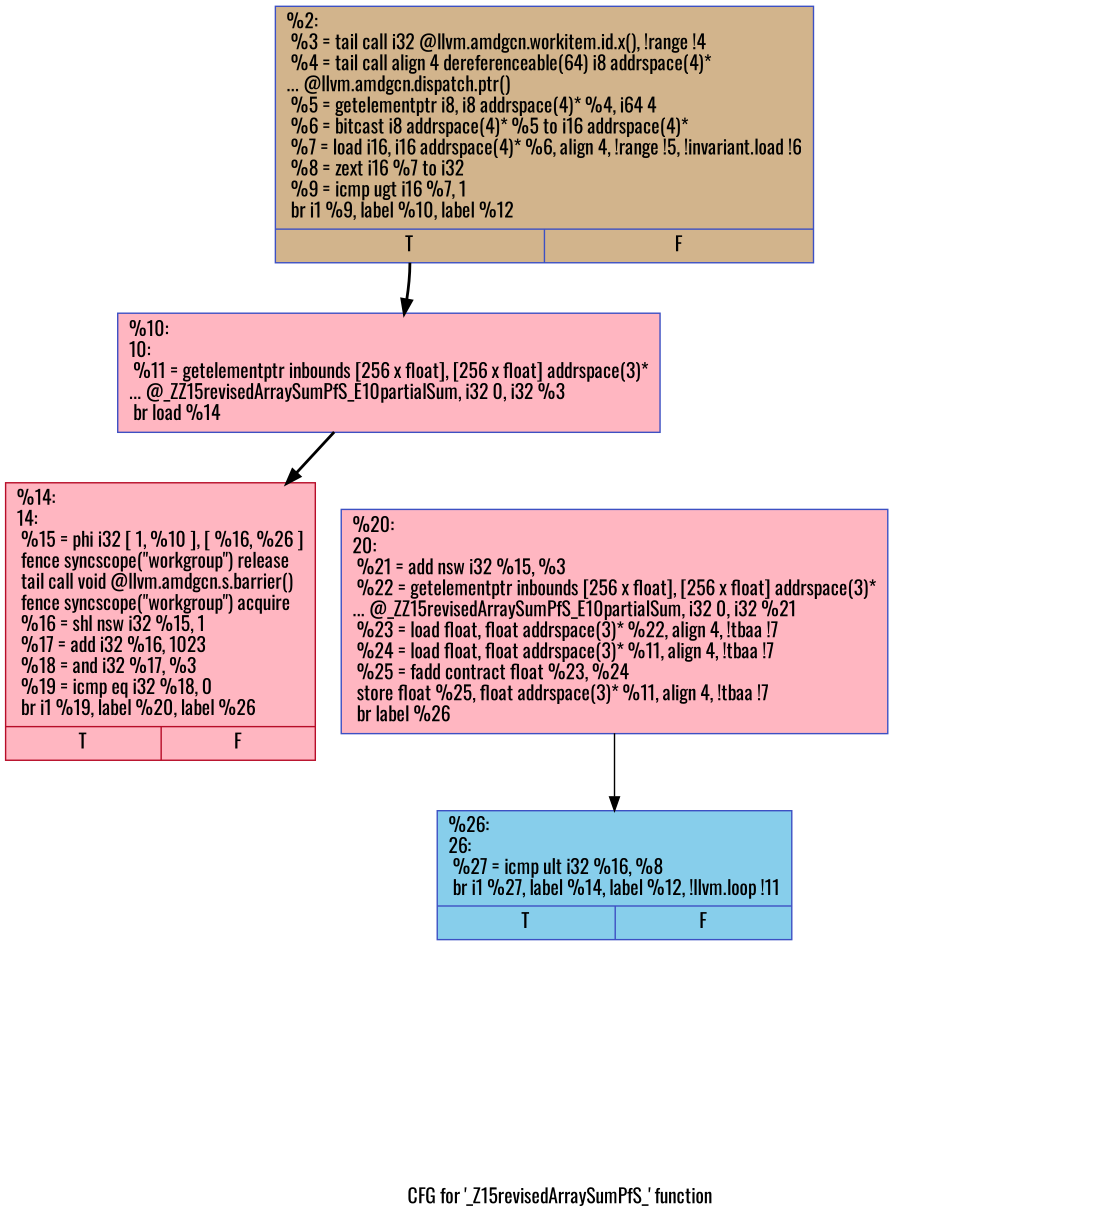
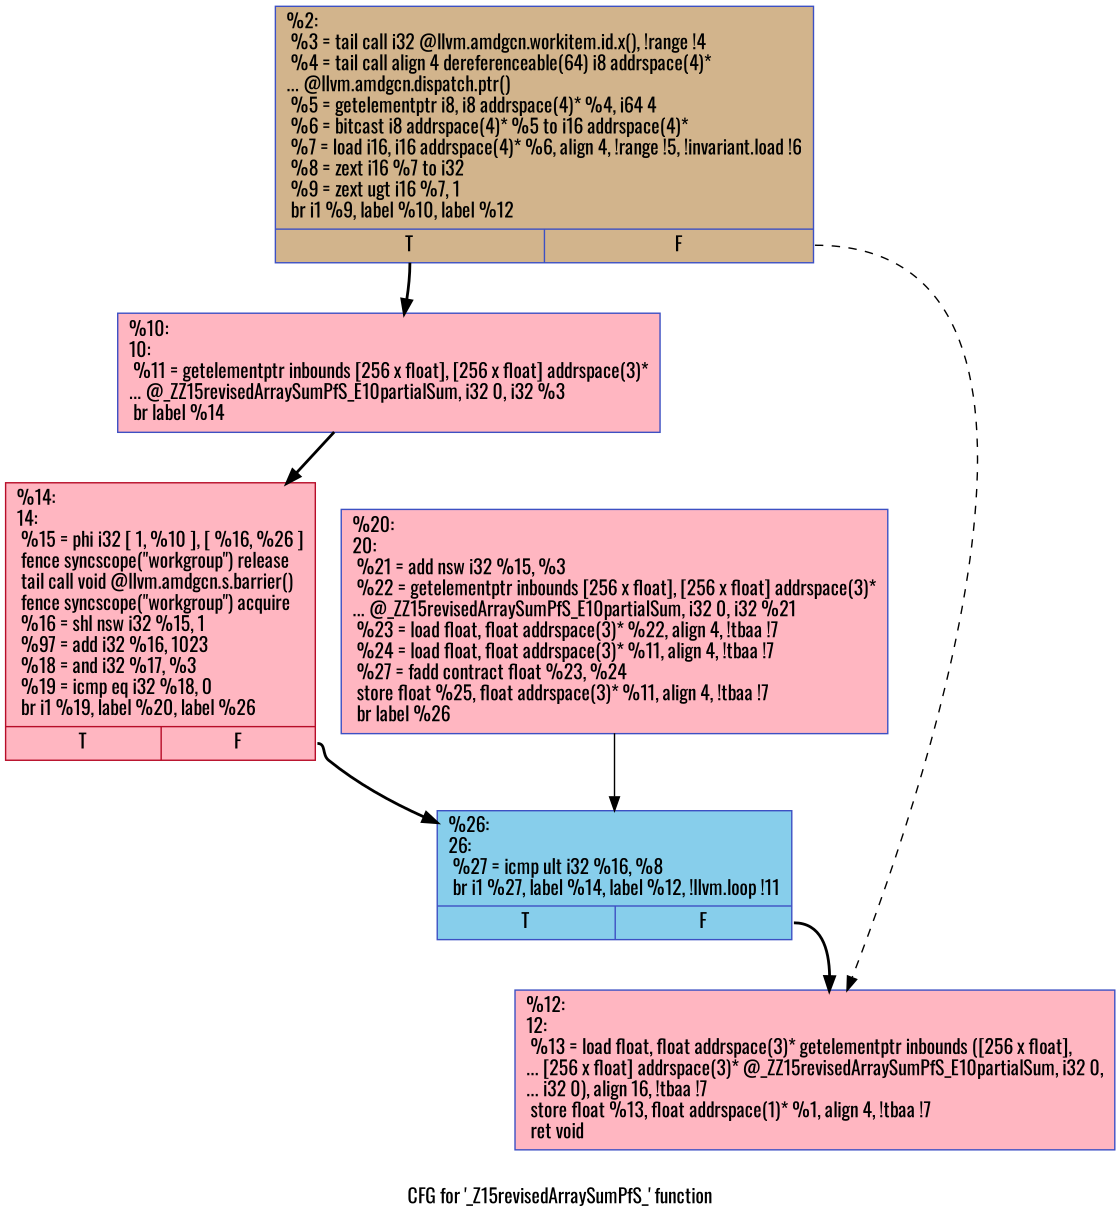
node "%2:": text "%9 = icmp ugt i16 %7, 1" -> "%9 = zext ugt i16 %7, 1"
node "%10:": text "br load %14" -> "br label %14"
node "%14:": text "%17 = add i32 %16, 1023" -> "%97 = add i32 %16, 1023"
node "%20:": text "%25 = fadd contract float %23, %24" -> "%27 = fadd contract float %23, %24"
edge "%14:" -> "%26:": added
node "%12:": added
